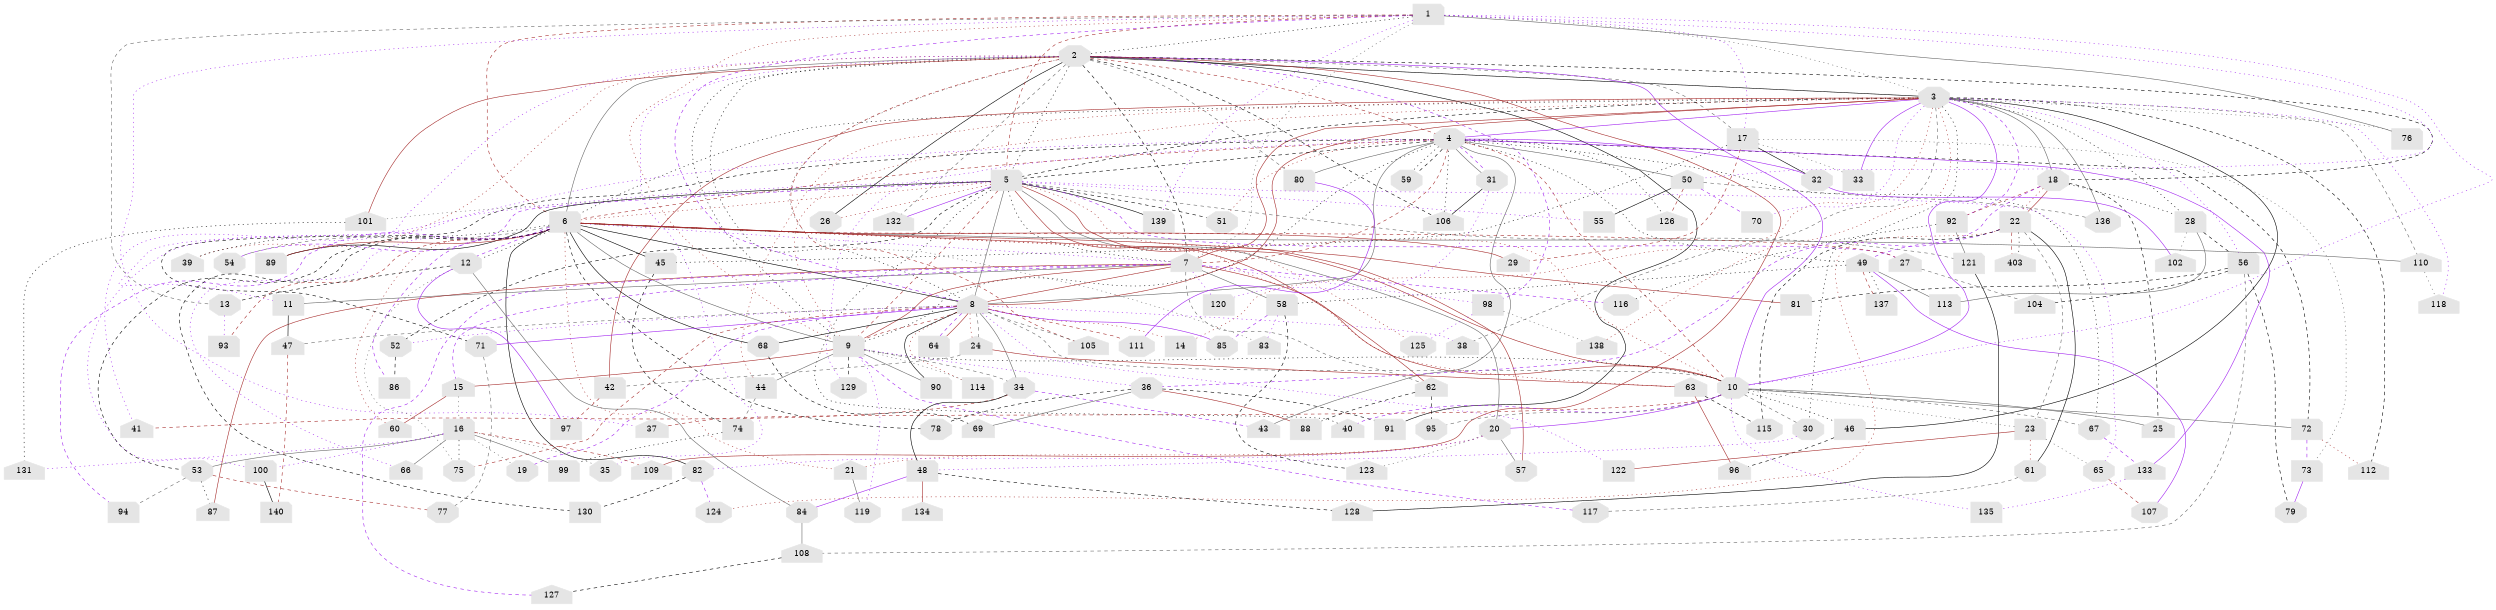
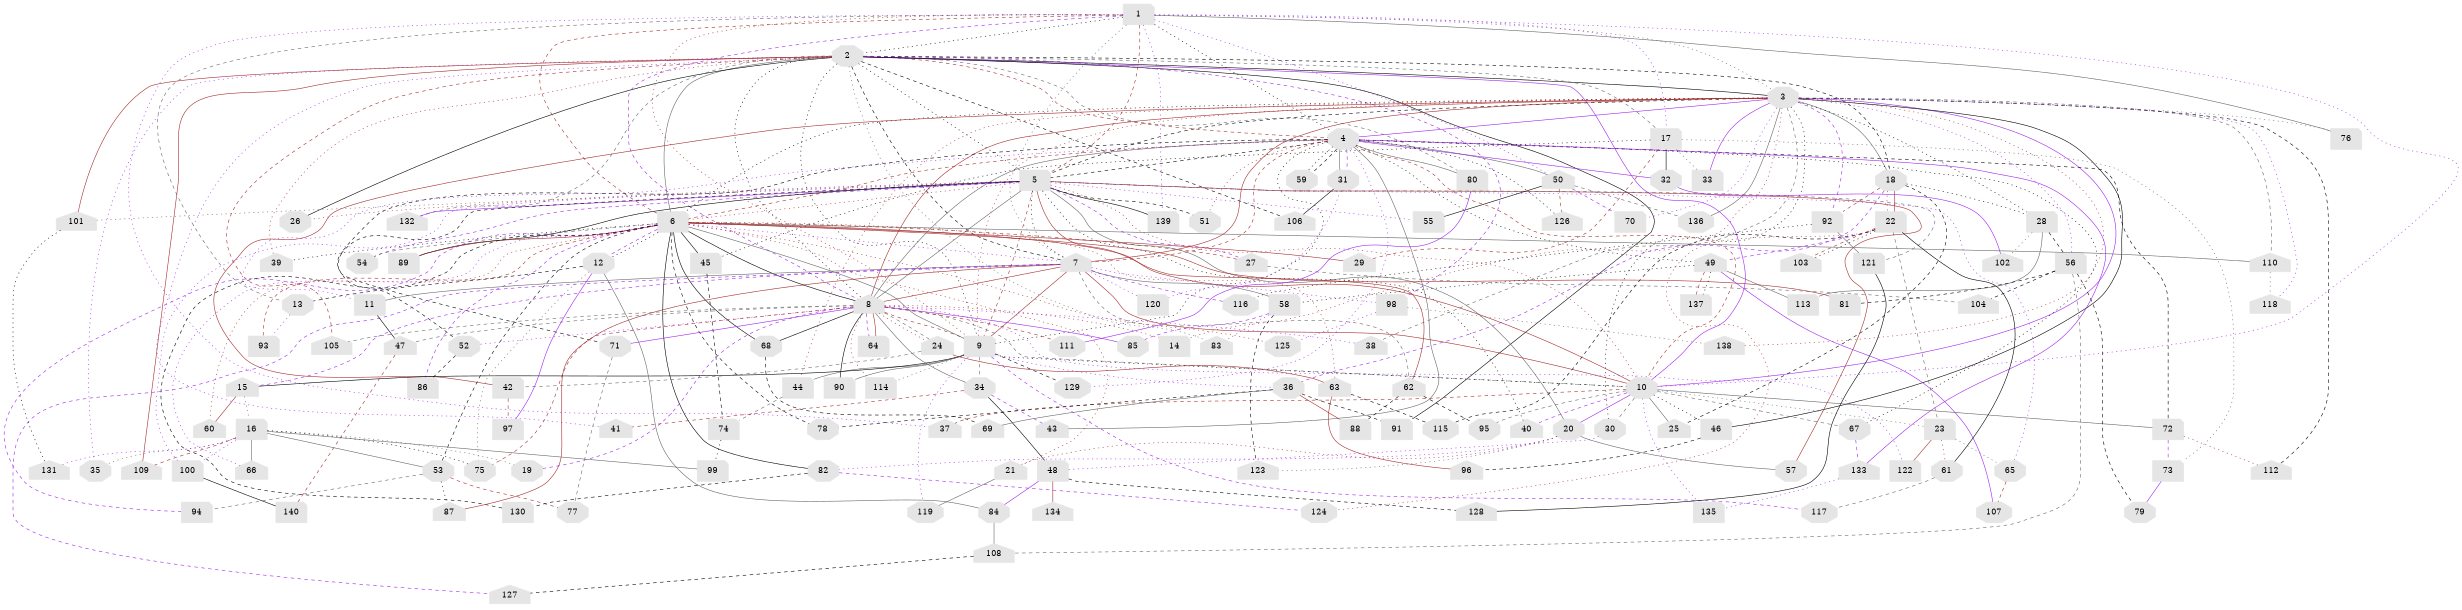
edge "4" -- "106": now "4" -- "1"
node "403": label "403" -> "103"
edge "9" -- "15": color brown -> black
